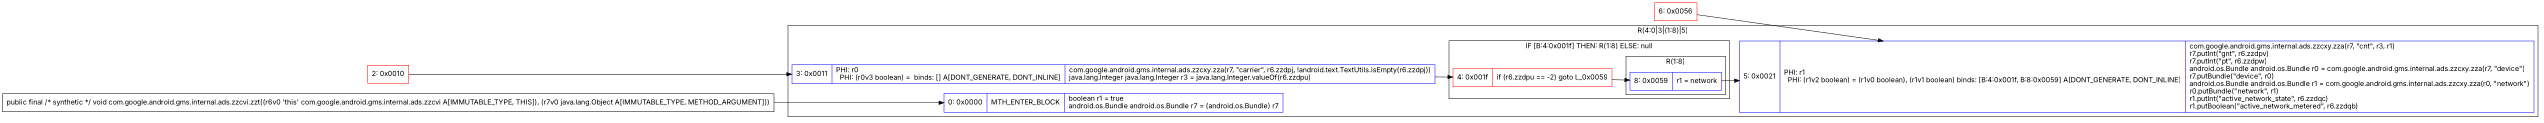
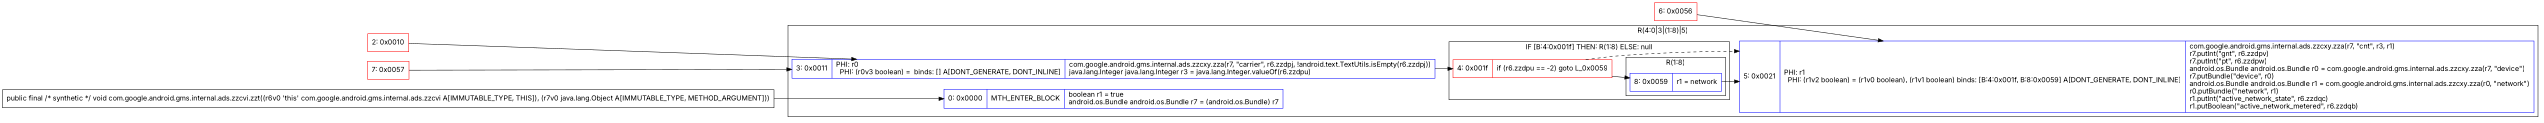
edge "4: 0x001f" -> "5: 0x0021": added
node "7: 0x0057": added
